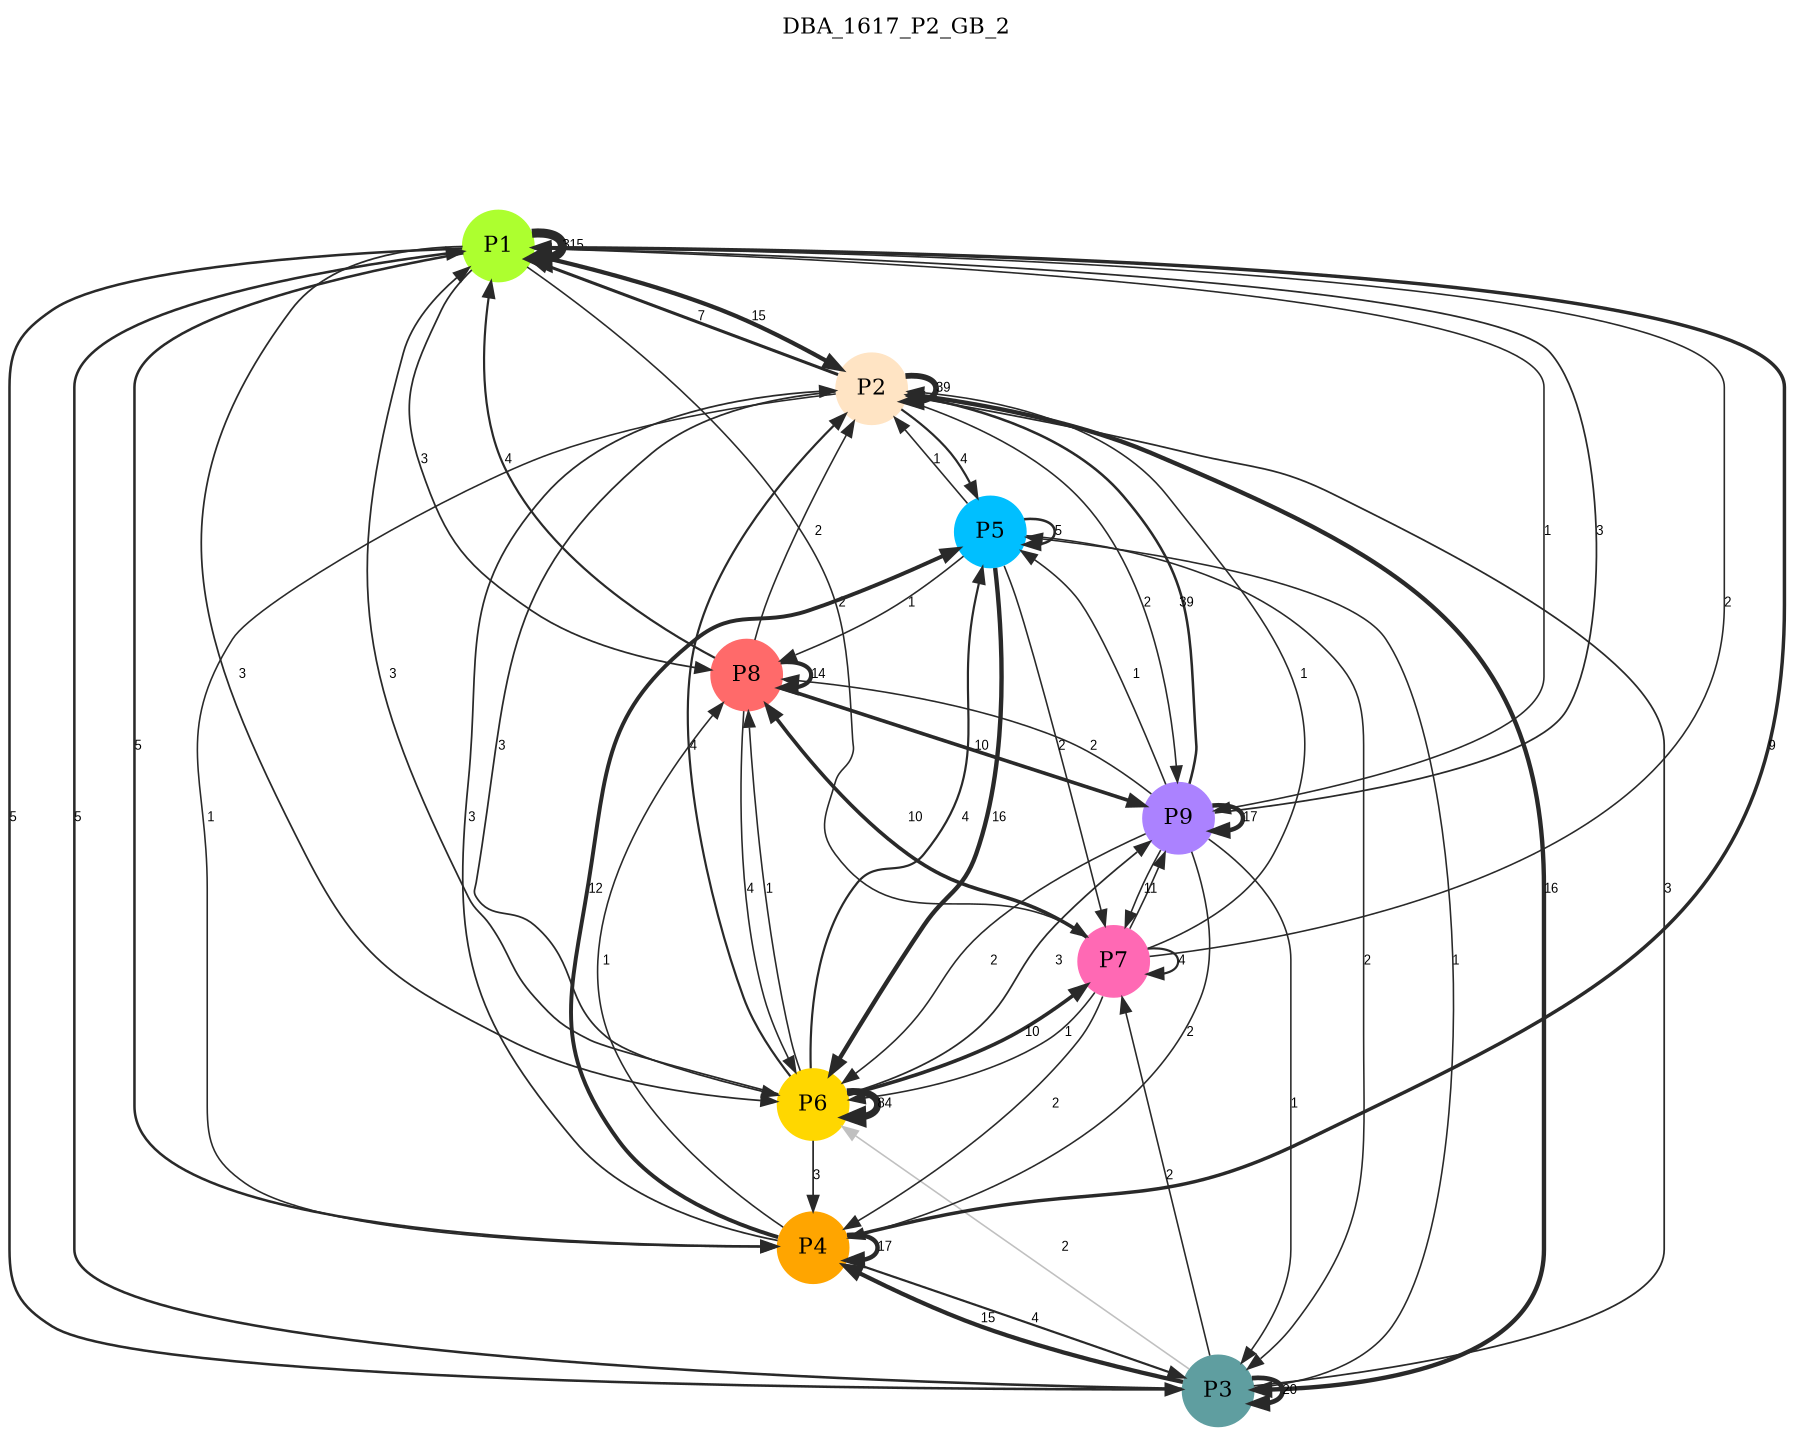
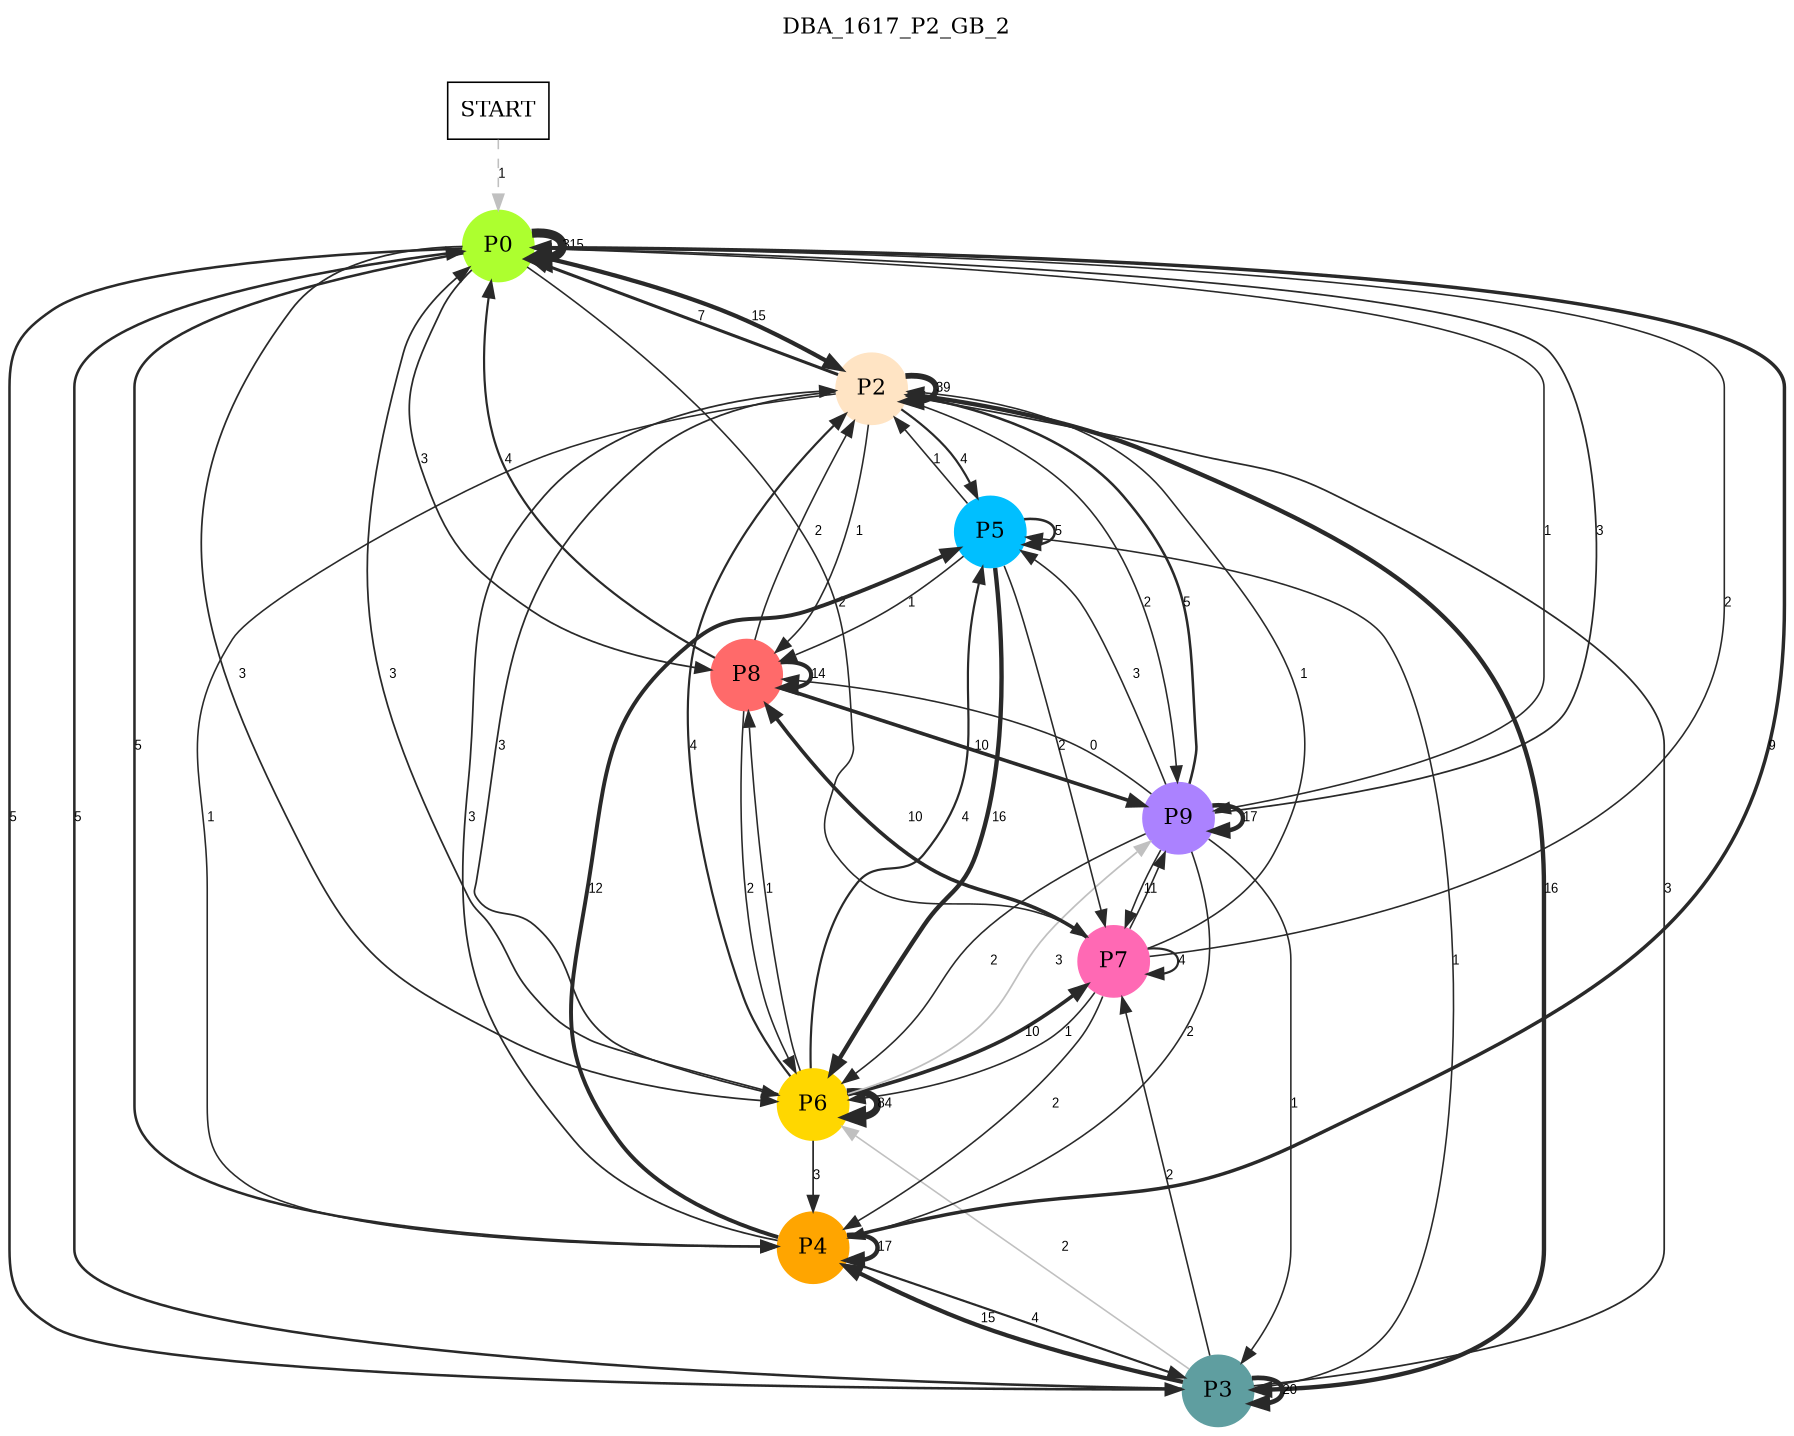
node "START": added
node "P1": label "P1" -> "P0"
edge "P9" -> "P2": label "39" -> "5"
edge "P9" -> "P5": label "1" -> "3"
edge "P9" -> "P8": label "2" -> "0"
edge "P5" -> "P3": removed, label "2"
edge "P8" -> "P6": label "4" -> "2"
edge "P4" -> "P8": now "P2" -> "P8"
edge "P6" -> "P9": color grey16 -> grey
